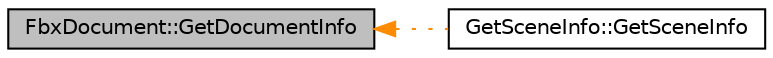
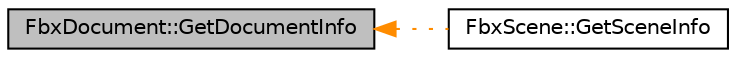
node "GetSceneInfo::GetSceneInfo": label "GetSceneInfo::GetSceneInfo" -> "FbxScene::GetSceneInfo"
